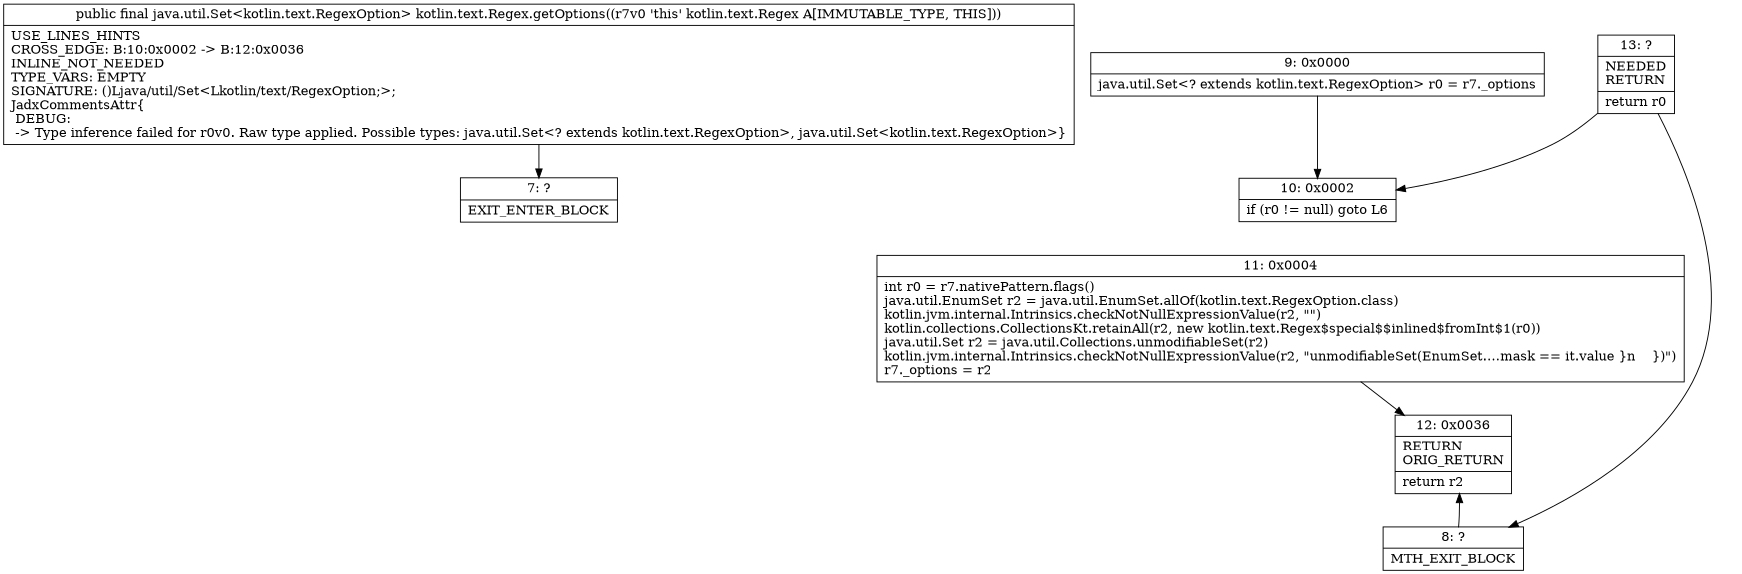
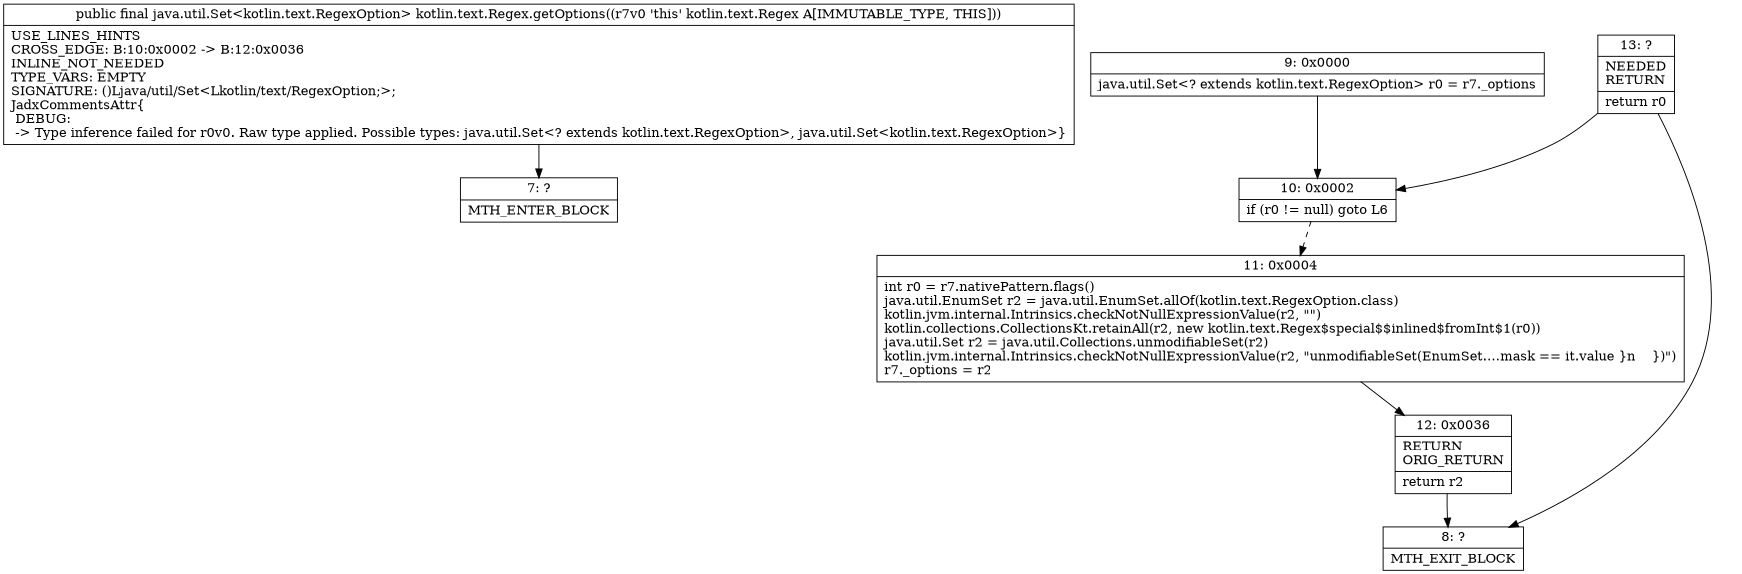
node "7: ?": text "EXIT_ENTER_BLOCK" -> "MTH_ENTER_BLOCK"
edge "10: 0x0002" -> "11: 0x0004": added
edge "8: ?" -> "12: 0x0036": reversed
